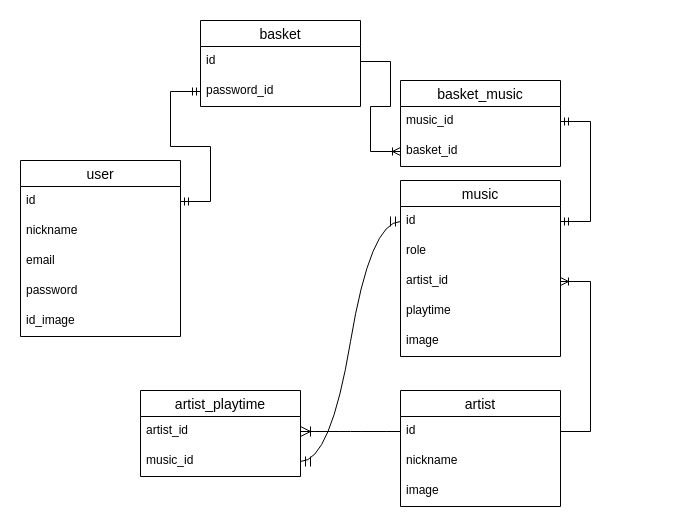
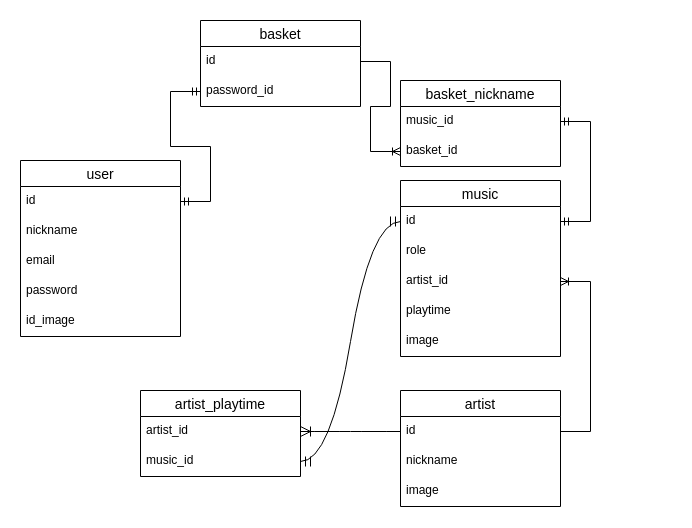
node "basket_music": label "basket_music" -> "basket_nickname"
